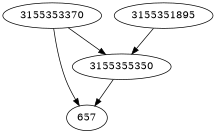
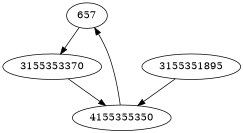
edge "3155353370" -> "657": reversed
node "3155355350": label "3155355350" -> "4155355350"
